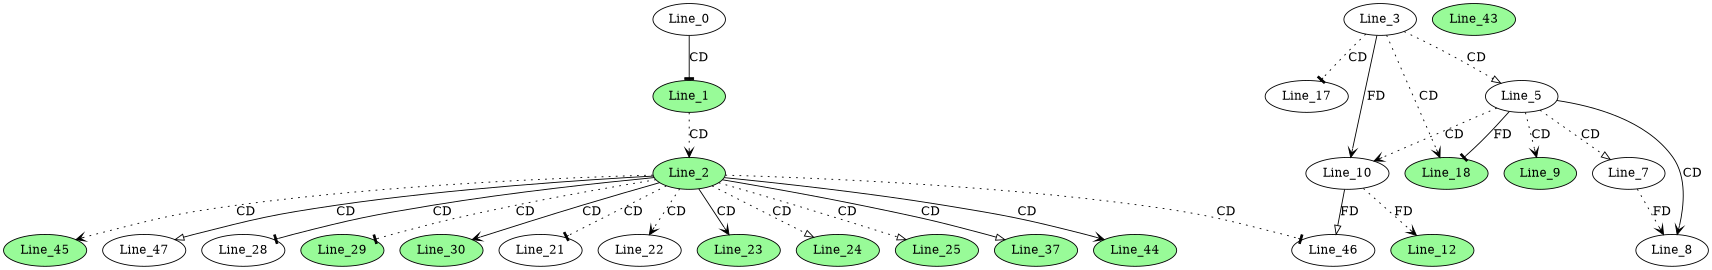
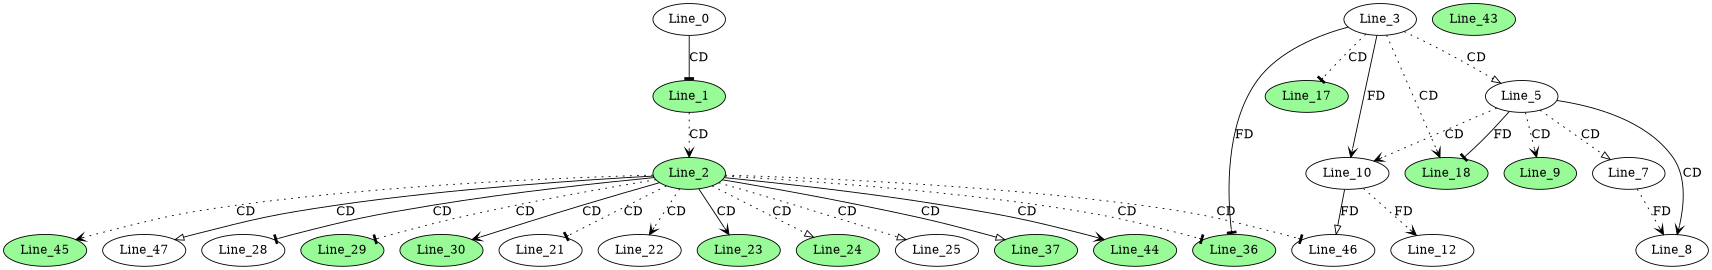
node "Line_17": fillcolor white -> palegreen
node "Line_25": fillcolor palegreen -> white
node "Line_36": added
node "Line_12": fillcolor palegreen -> white
